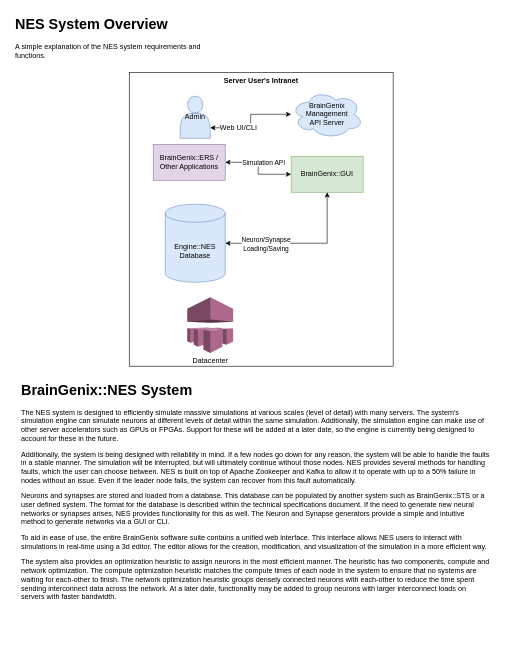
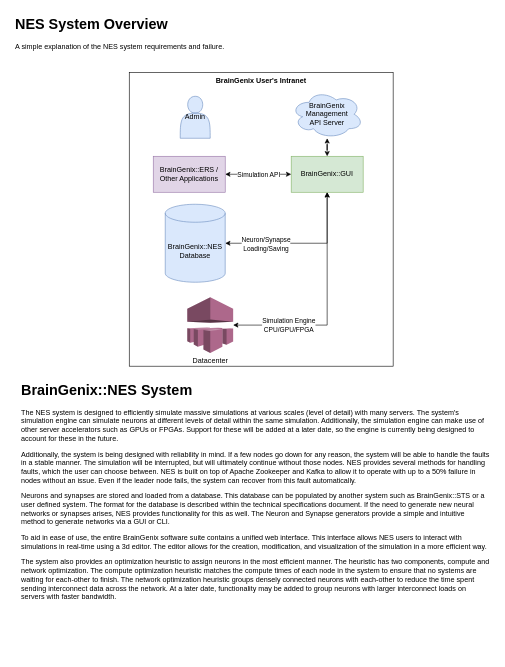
node "NES System Overview A simple explanation of the NES system requirements and functions.": label "NES System Overview A simple explanation of the NES system requirements and functions." -> "NES System Overview A simple explanation of the NES system requirements and failure."
node "Server User's Intranet": label "Server User's Intranet" -> "BrainGenix User's Intranet"
edge "BrainGenix Management API Server" -- "Admin": removed, label "Web UI/CLI"
edge "BrainGenix Management API Server" -- "BrainGenix::GUI": added
node "BrainGenix::ERS / Other Applications": moved (189, 162) -> (189, 174)
node "Engine::NES Database": label "Engine::NES Database" -> "BrainGenix::NES Database"
edge "BrainGenix::GUI" -- "Datacenter": added, label "Simulation Engine CPU/GPU/FPGA"
